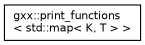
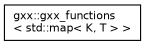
node "gxx::print_functions < std::map< K, T > >": label "gxx::print_functions < std::map< K, T > >" -> "gxx::gxx_functions < std::map< K, T > >"
